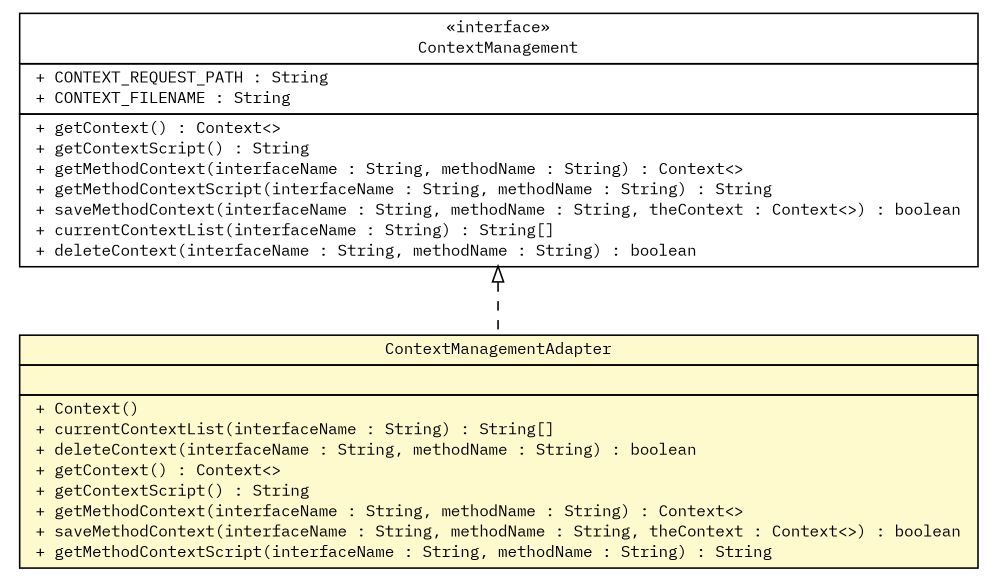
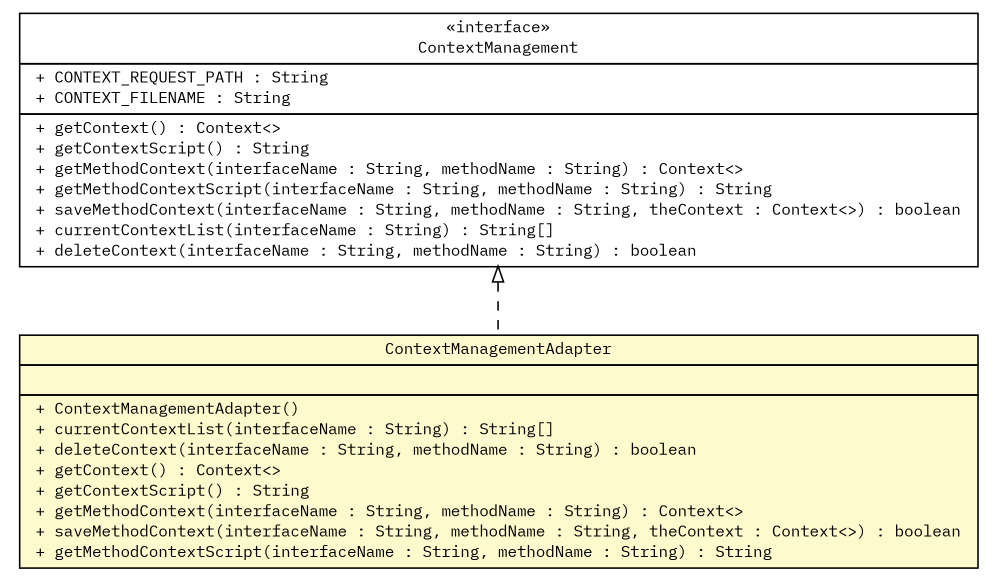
node "ContextManagementAdapter": text "+ Context()" -> "+ ContextManagementAdapter()"
